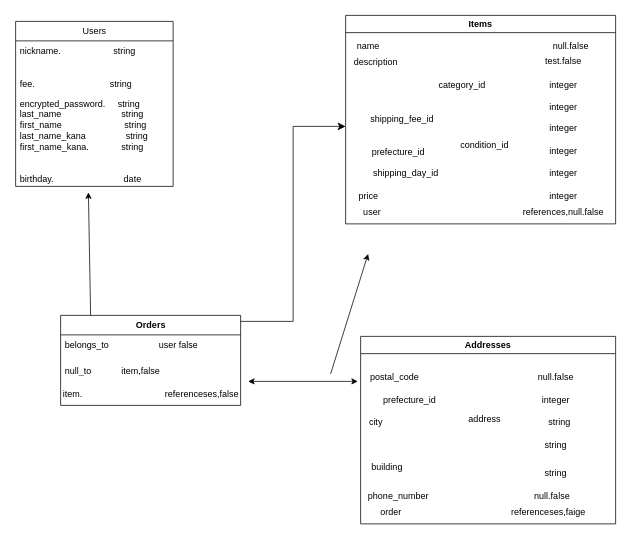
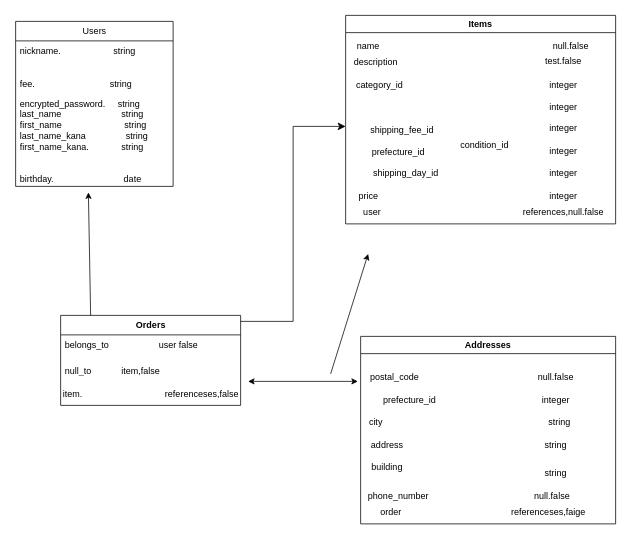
node "category_id": moved (462, 85) -> (379, 85)
node "shipping_fee_id": moved (402, 119) -> (402, 130)
node "address": moved (484, 419) -> (387, 445)
